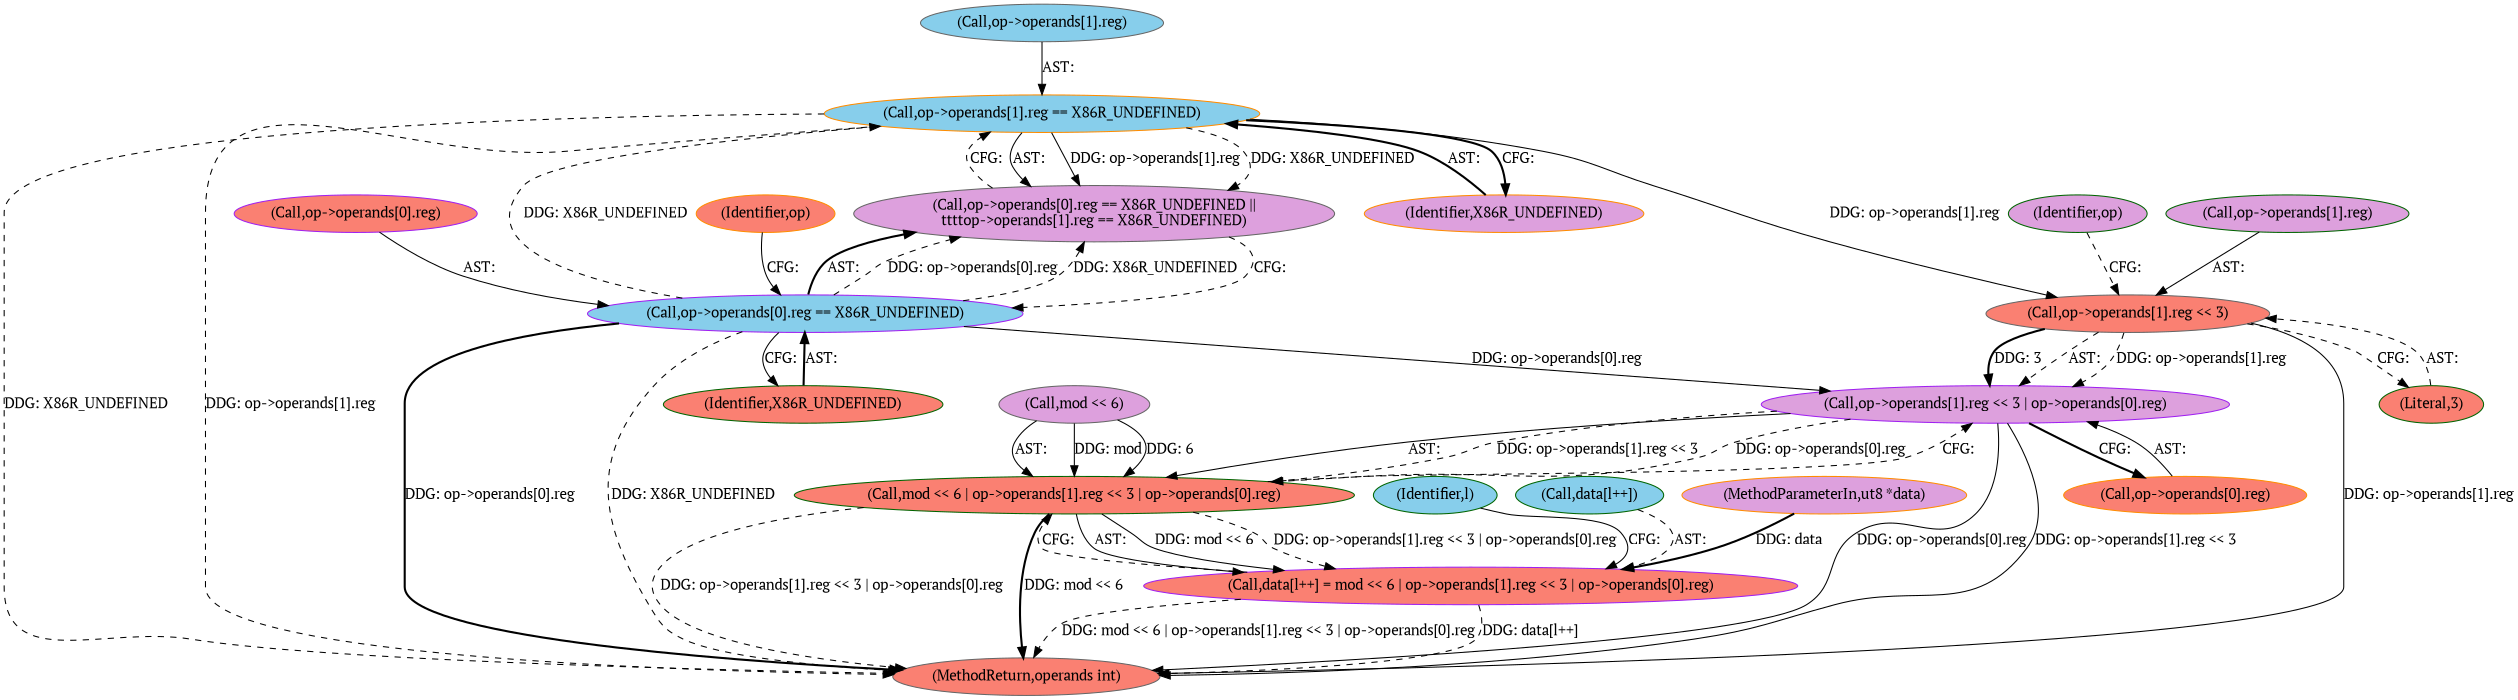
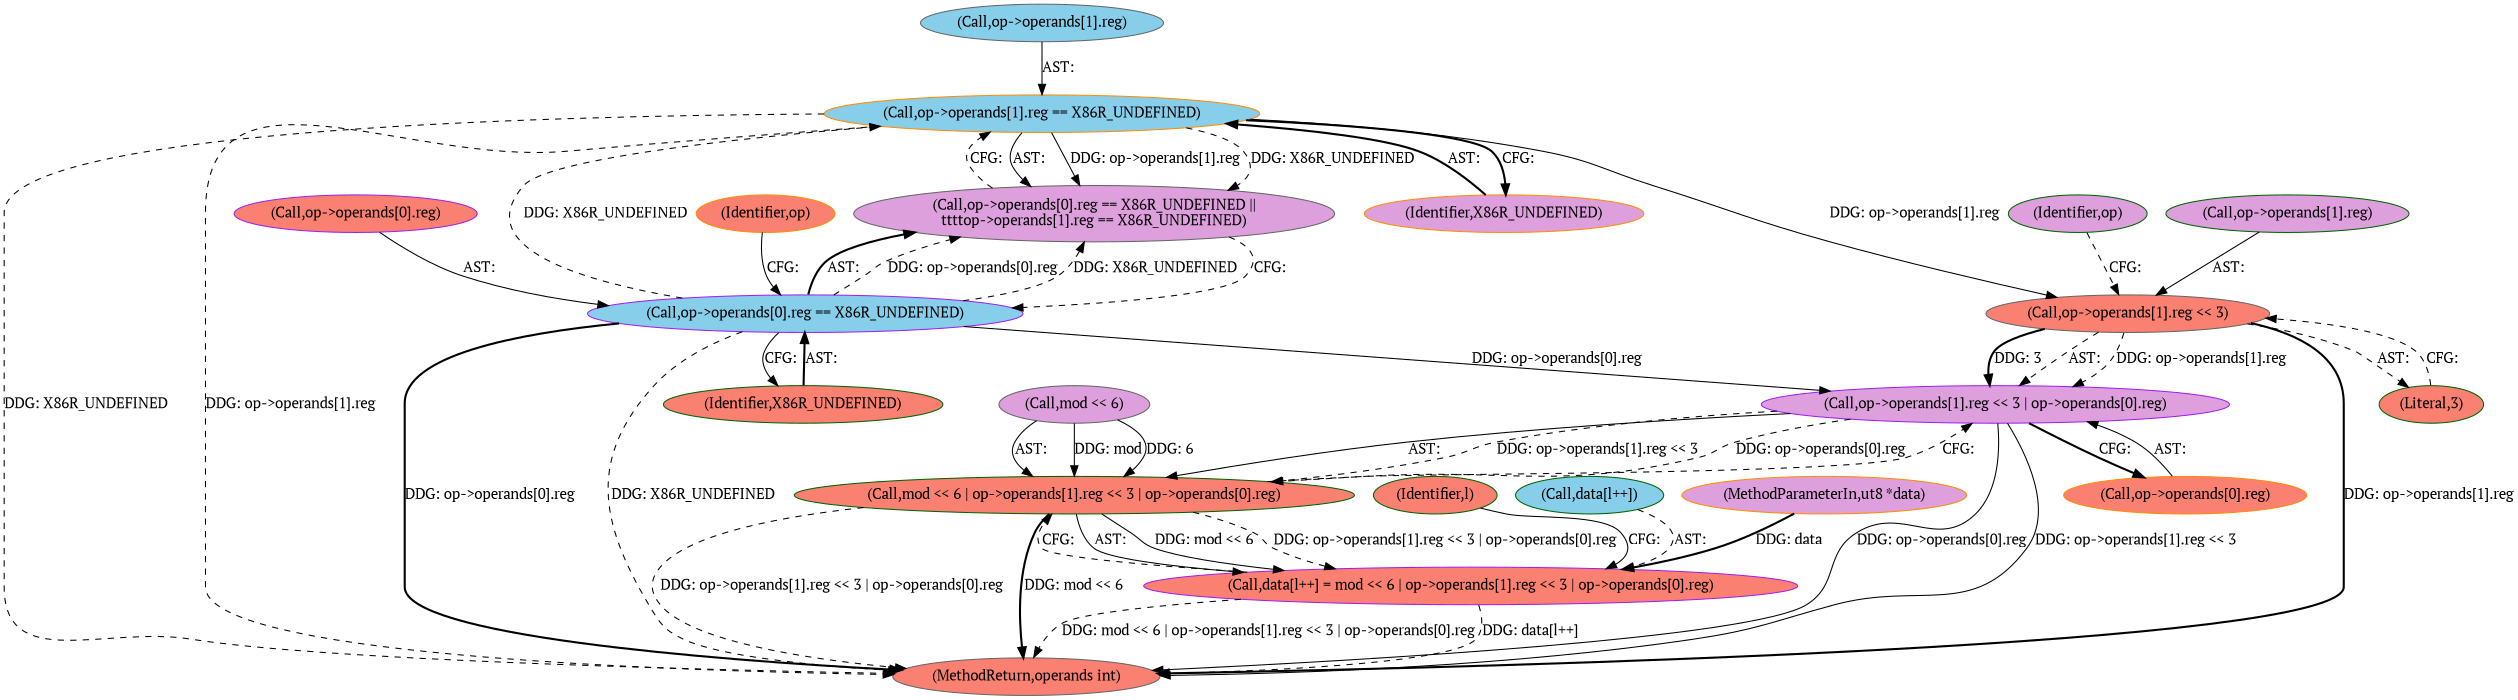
edge "(Call,op->operands[1].reg << 3)" -> "(Literal,3)": label "CFG: " -> "AST: "
edge "(Literal,3)" -> "(Call,op->operands[1].reg << 3)": label "AST: " -> "CFG: "
node "(Identifier,l)": fillcolor skyblue -> salmon
edge "(Call,op->operands[1].reg << 3)" -> "(MethodReturn,operands int)": style solid -> bold
